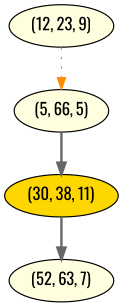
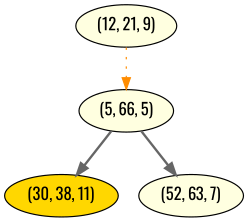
node "(12, 23, 9)": label "(12, 23, 9)" -> "(12, 21, 9)"
edge "(30, 38, 11)" -> "(52, 63, 7)": now "(5, 66, 5)" -> "(52, 63, 7)"
